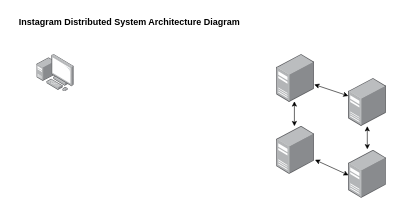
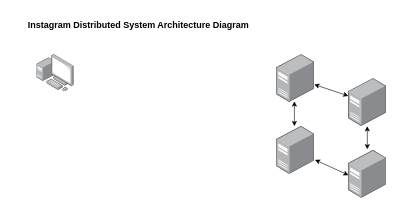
node "Instagram Distributed System Architecture Diagram": moved (129, 21) -> (138, 24)
